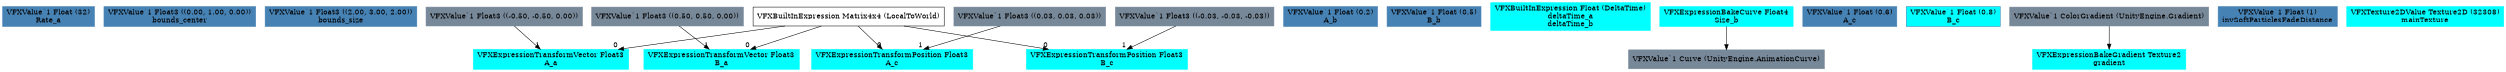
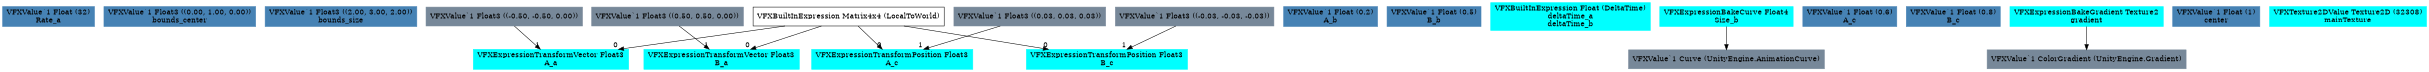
node "VFXValue`1 Float (0.8) B_c": fillcolor cyan -> steelblue
node "VFXValue`1 Float (1) invSoftParticlesFadeDistance": label "VFXValue`1 Float (1) invSoftParticlesFadeDistance" -> "VFXValue`1 Float (1) center"
edge "VFXValue`1 ColorGradient (UnityEngine.Gradient)" -> "VFXExpressionBakeGradient Texture2 gradient": reversed
